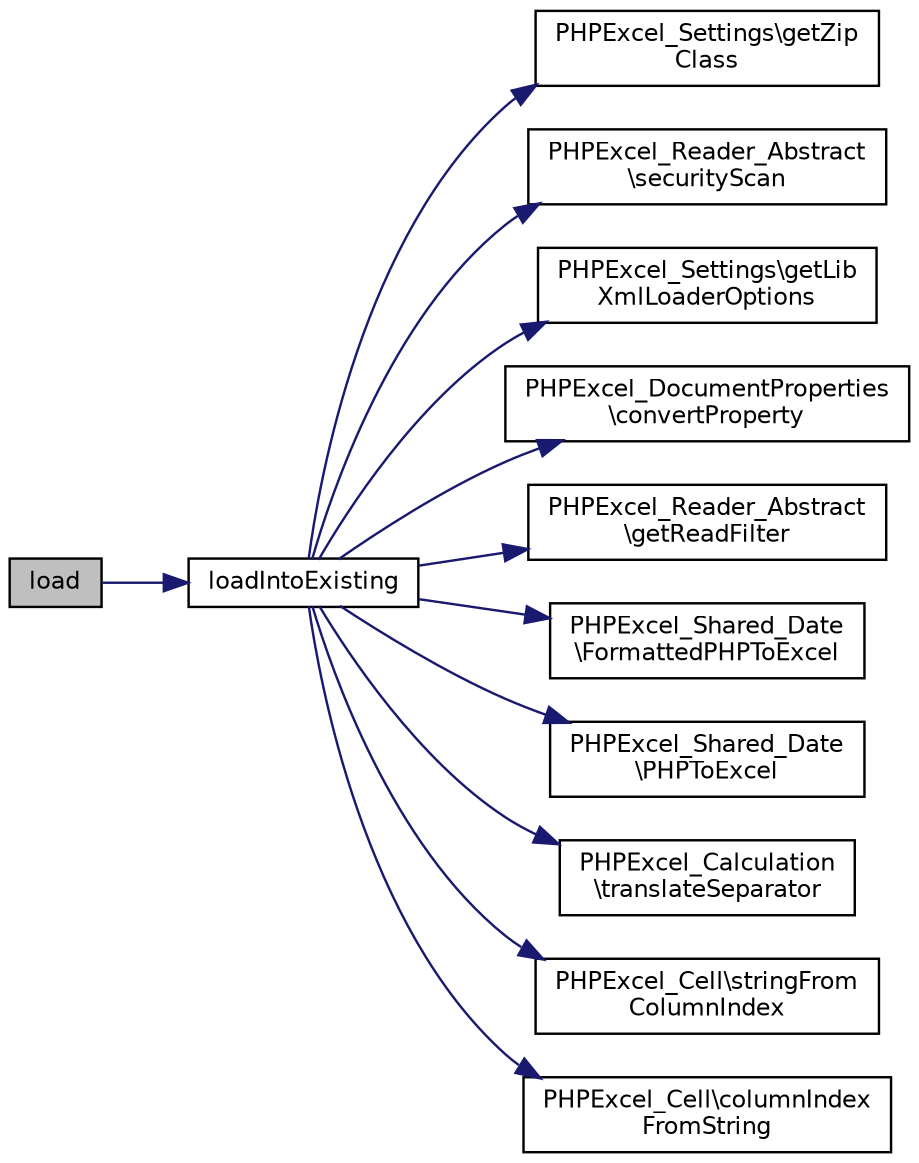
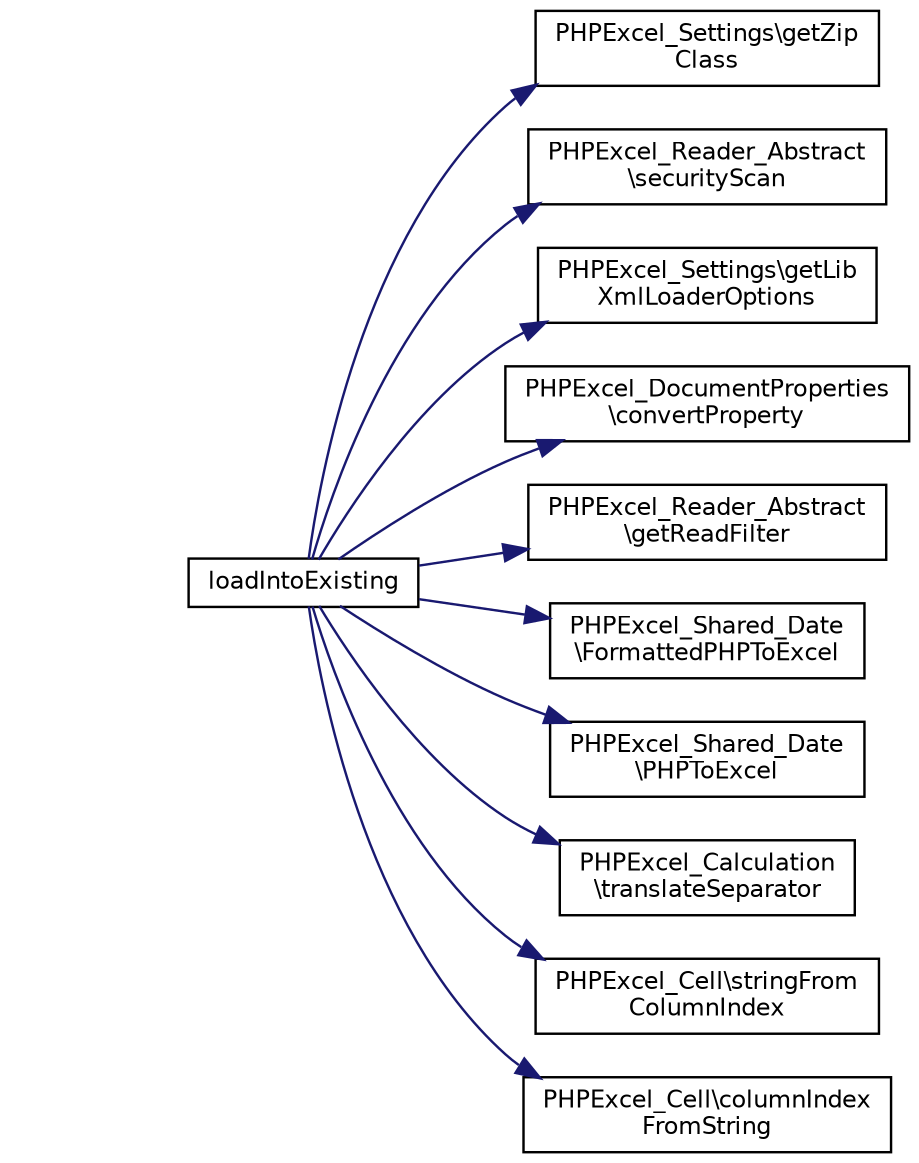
node "load": removed
